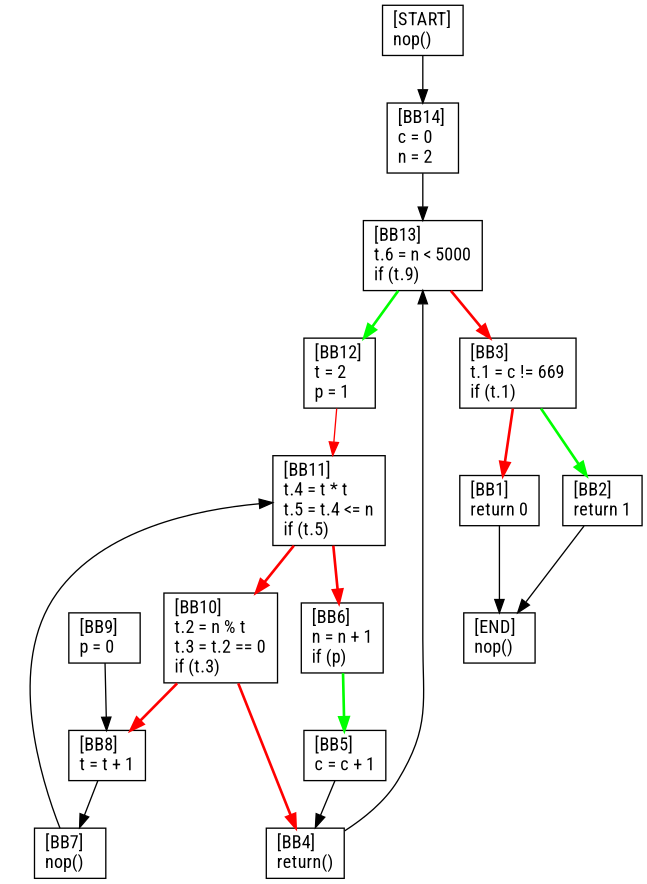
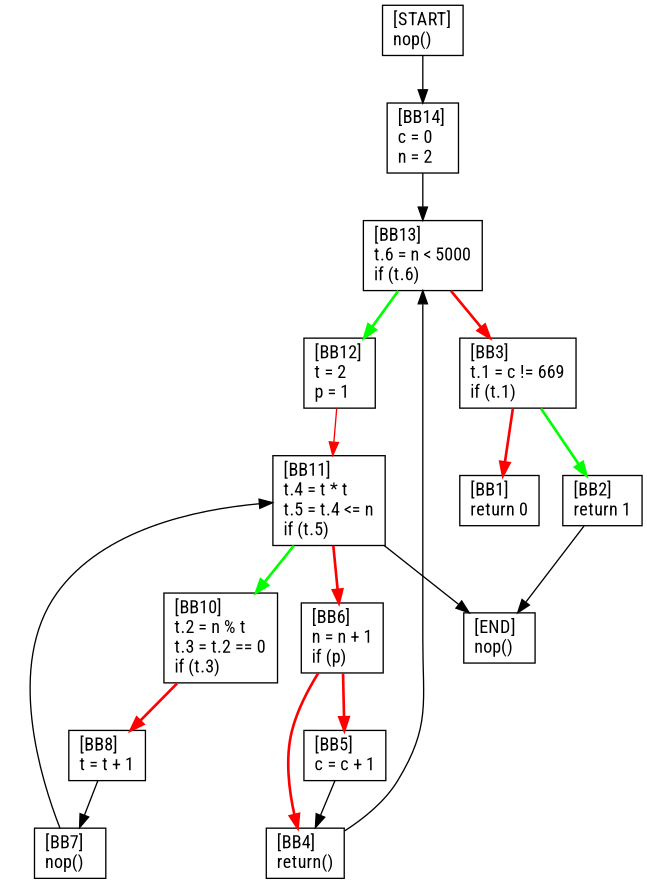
node "[BB13] t.6 = n < 5000 if (t.9)": label "[BB13] t.6 = n < 5000 if (t.9)" -> "[BB13] t.6 = n < 5000 if (t.6)"
edge "[BB1] return 0" -> "[END] nop()": now "[BB11] t.4 = t * t t.5 = t.4 <= n if (t.5)" -> "[END] nop()"
edge "[BB11] t.4 = t * t t.5 = t.4 <= n if (t.5)" -> "[BB10] t.2 = n % t t.3 = t.2 == 0 if (t.3)": color red -> green
node "[BB9] p = 0": removed
edge "[BB6] n = n + 1 if (p)" -> "[BB5] c = c + 1": color green -> red
edge "[BB10] t.2 = n % t t.3 = t.2 == 0 if (t.3)" -> "[BB4] return()": now "[BB6] n = n + 1 if (p)" -> "[BB4] return()"
